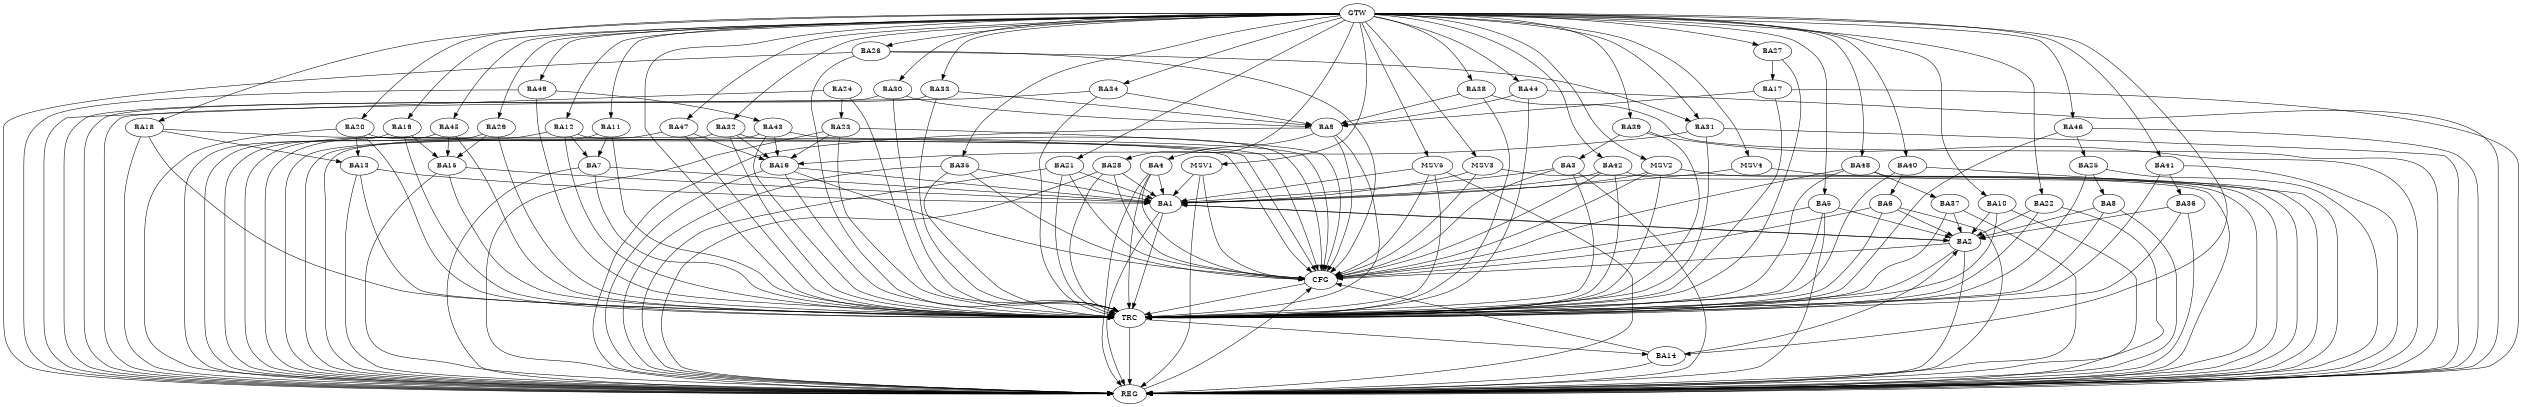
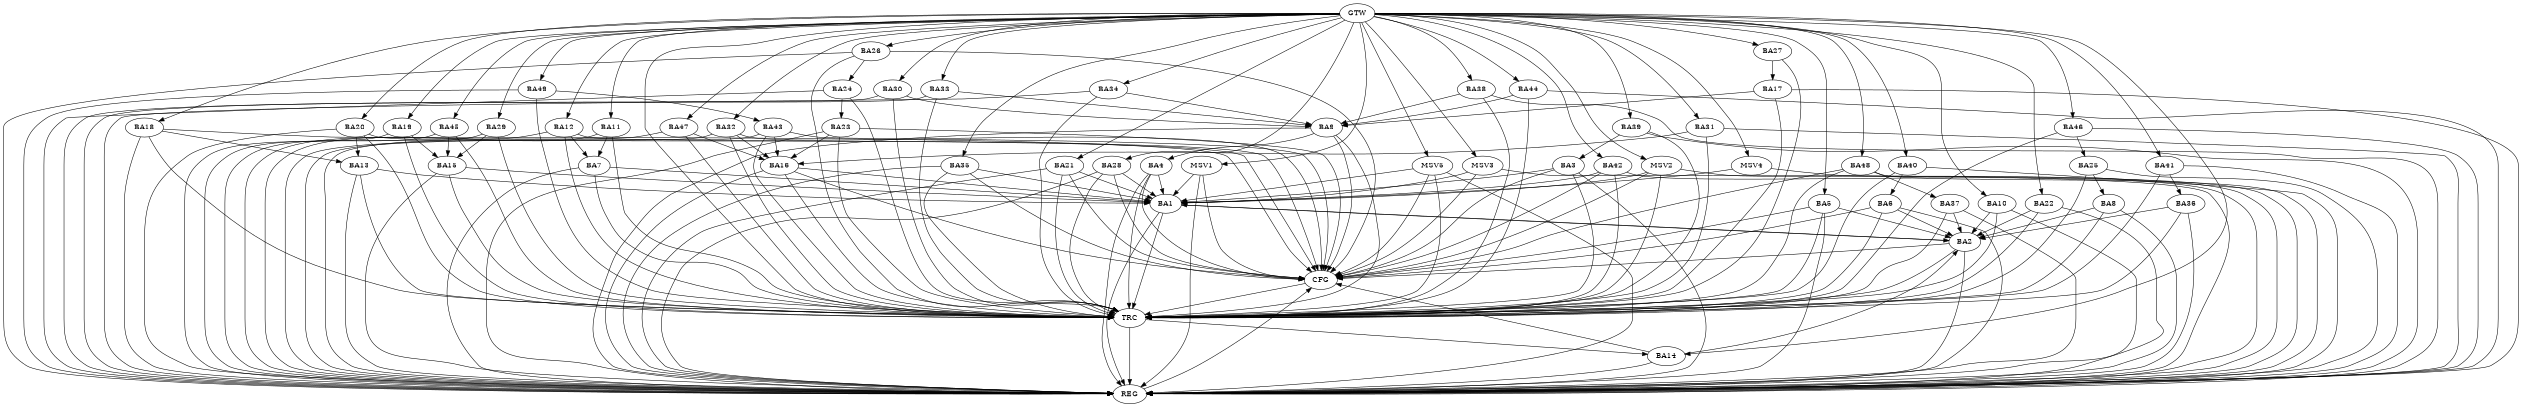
edge "BA26" -> "BA31": now "BA26" -> "BA24"
